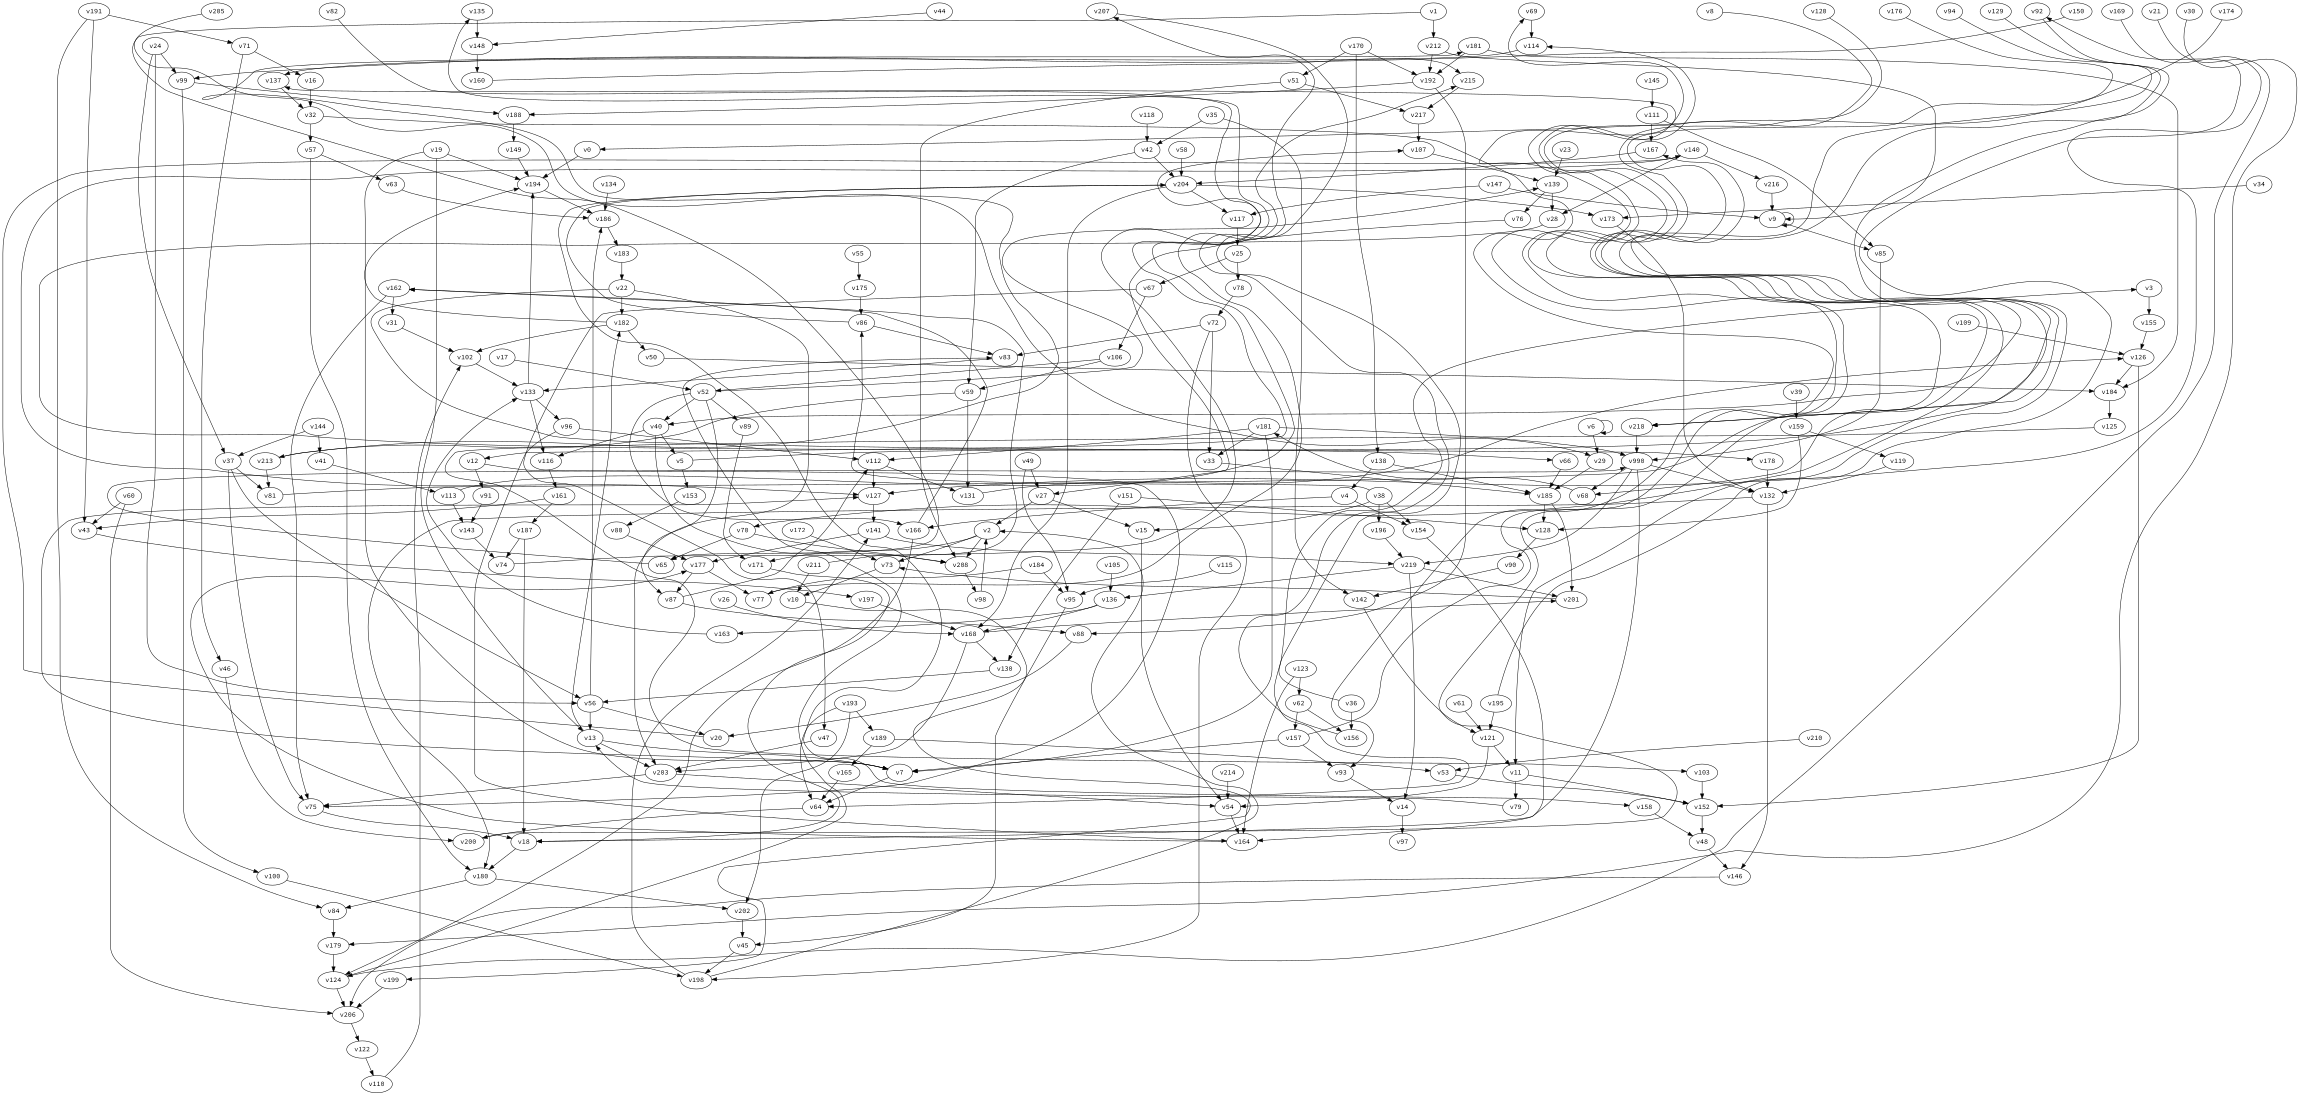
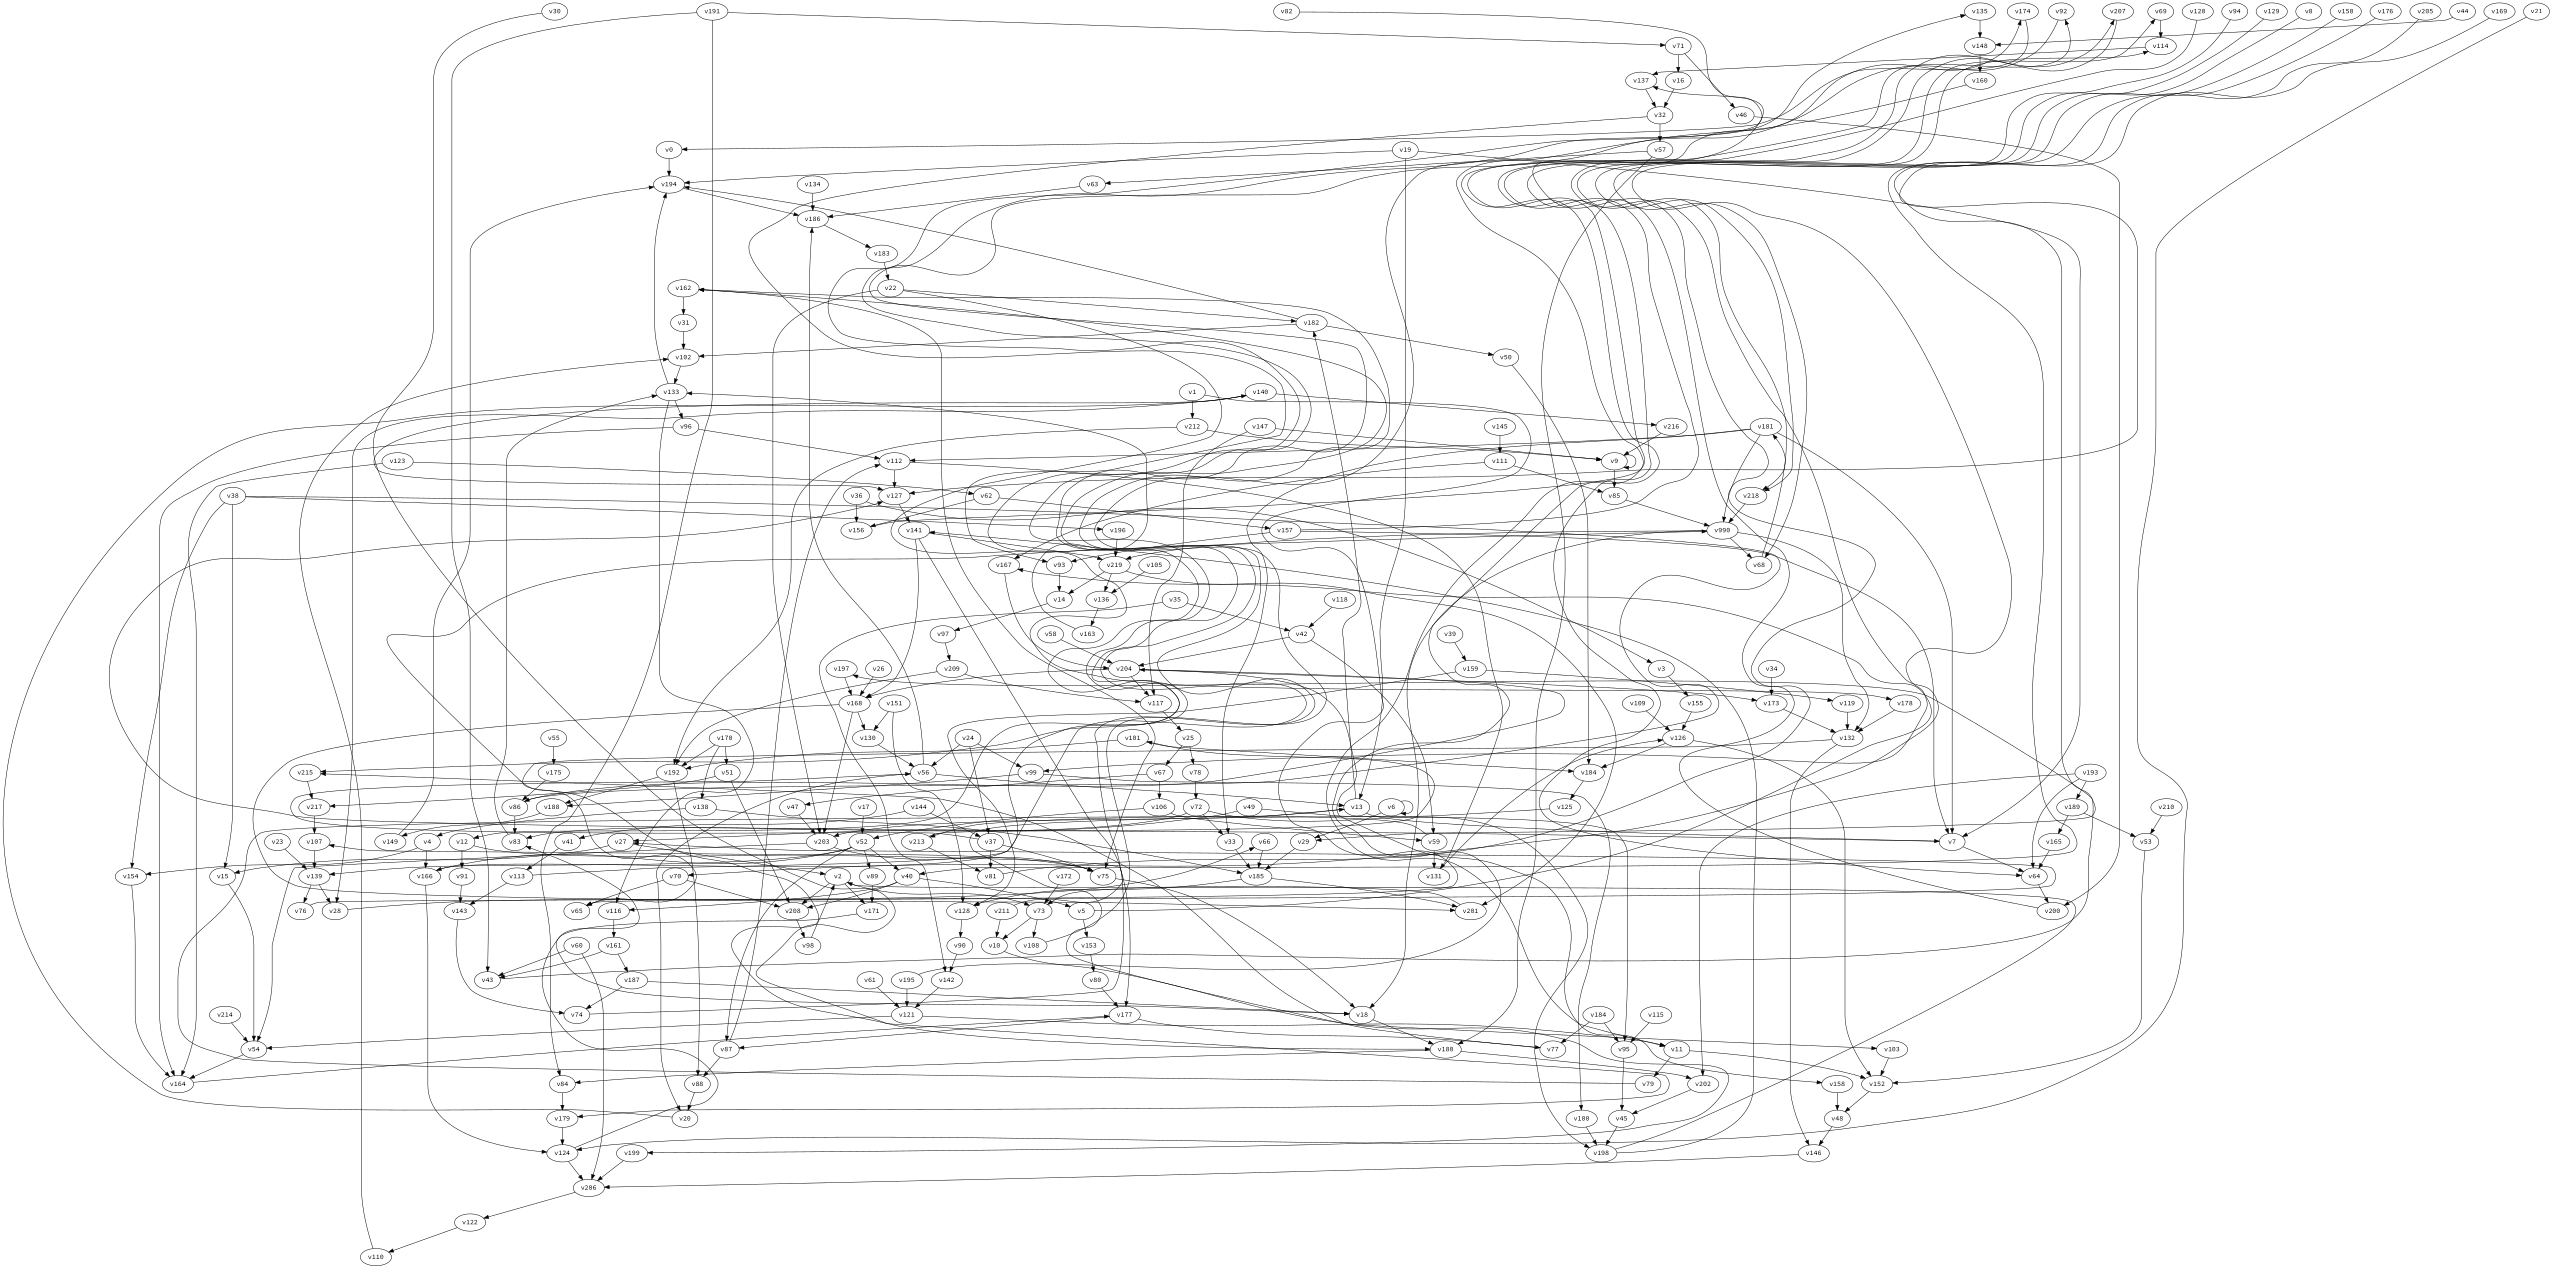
edge "v136" -> "v168": now "v141" -> "v168"
node "v209": added
node "v108": added
